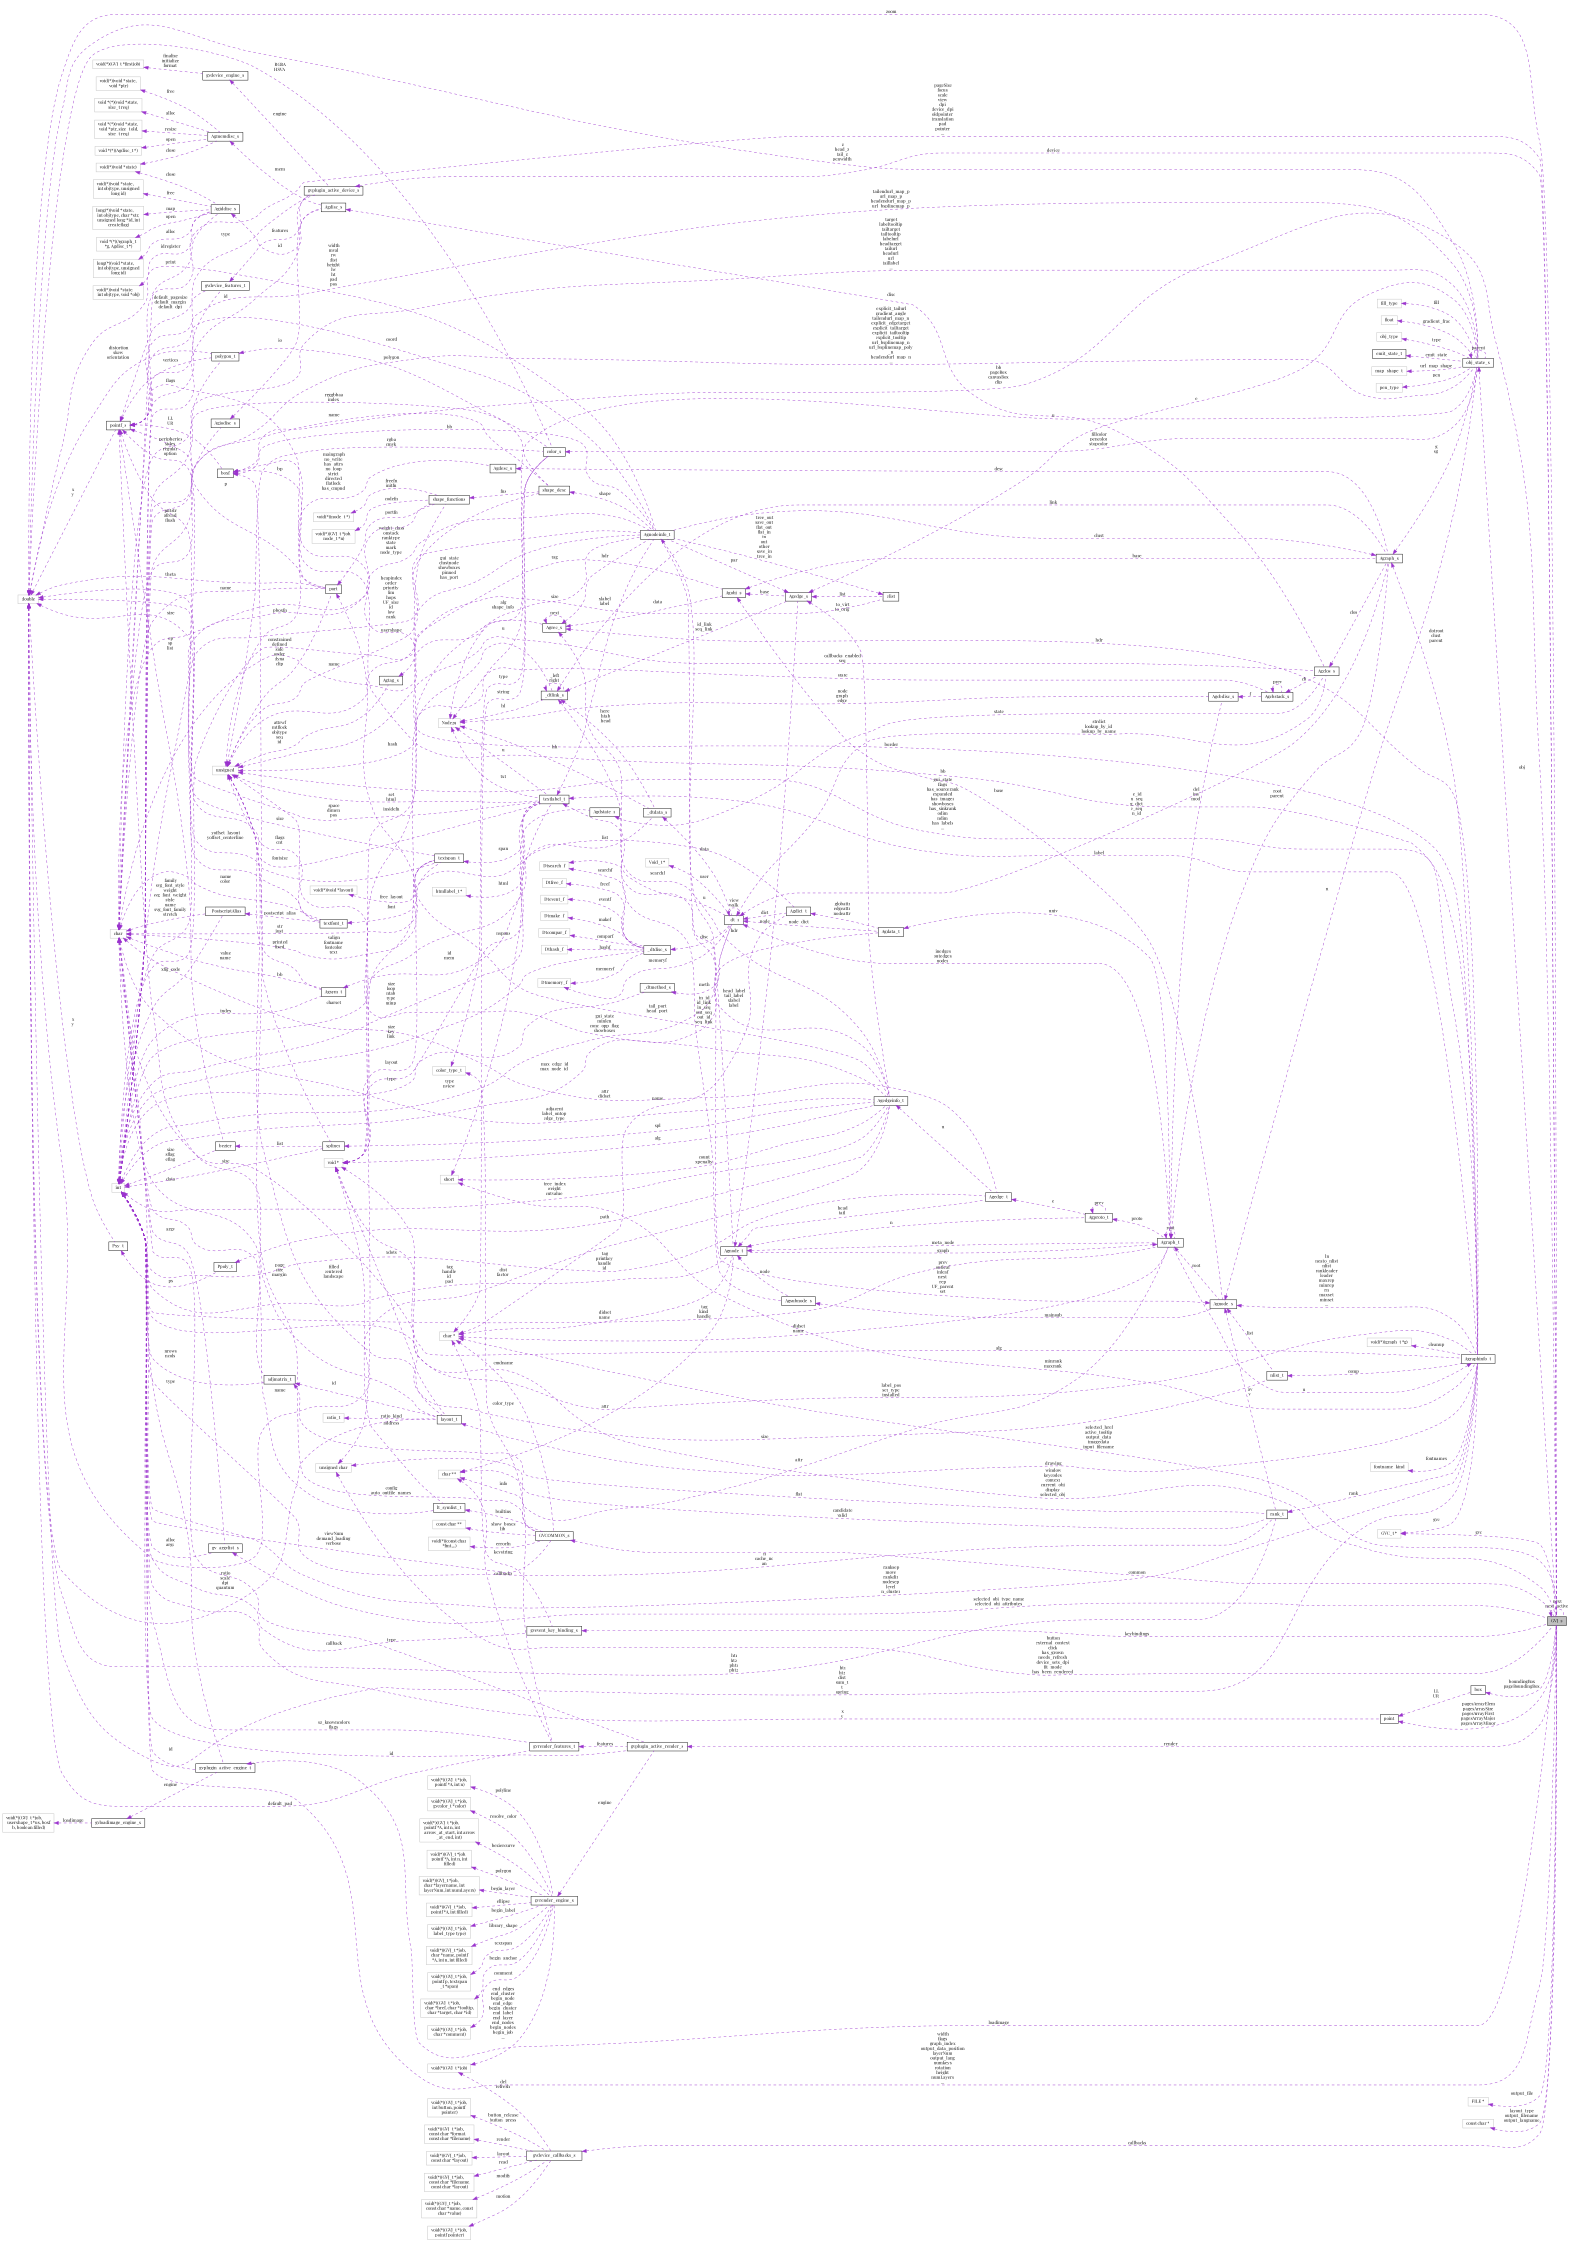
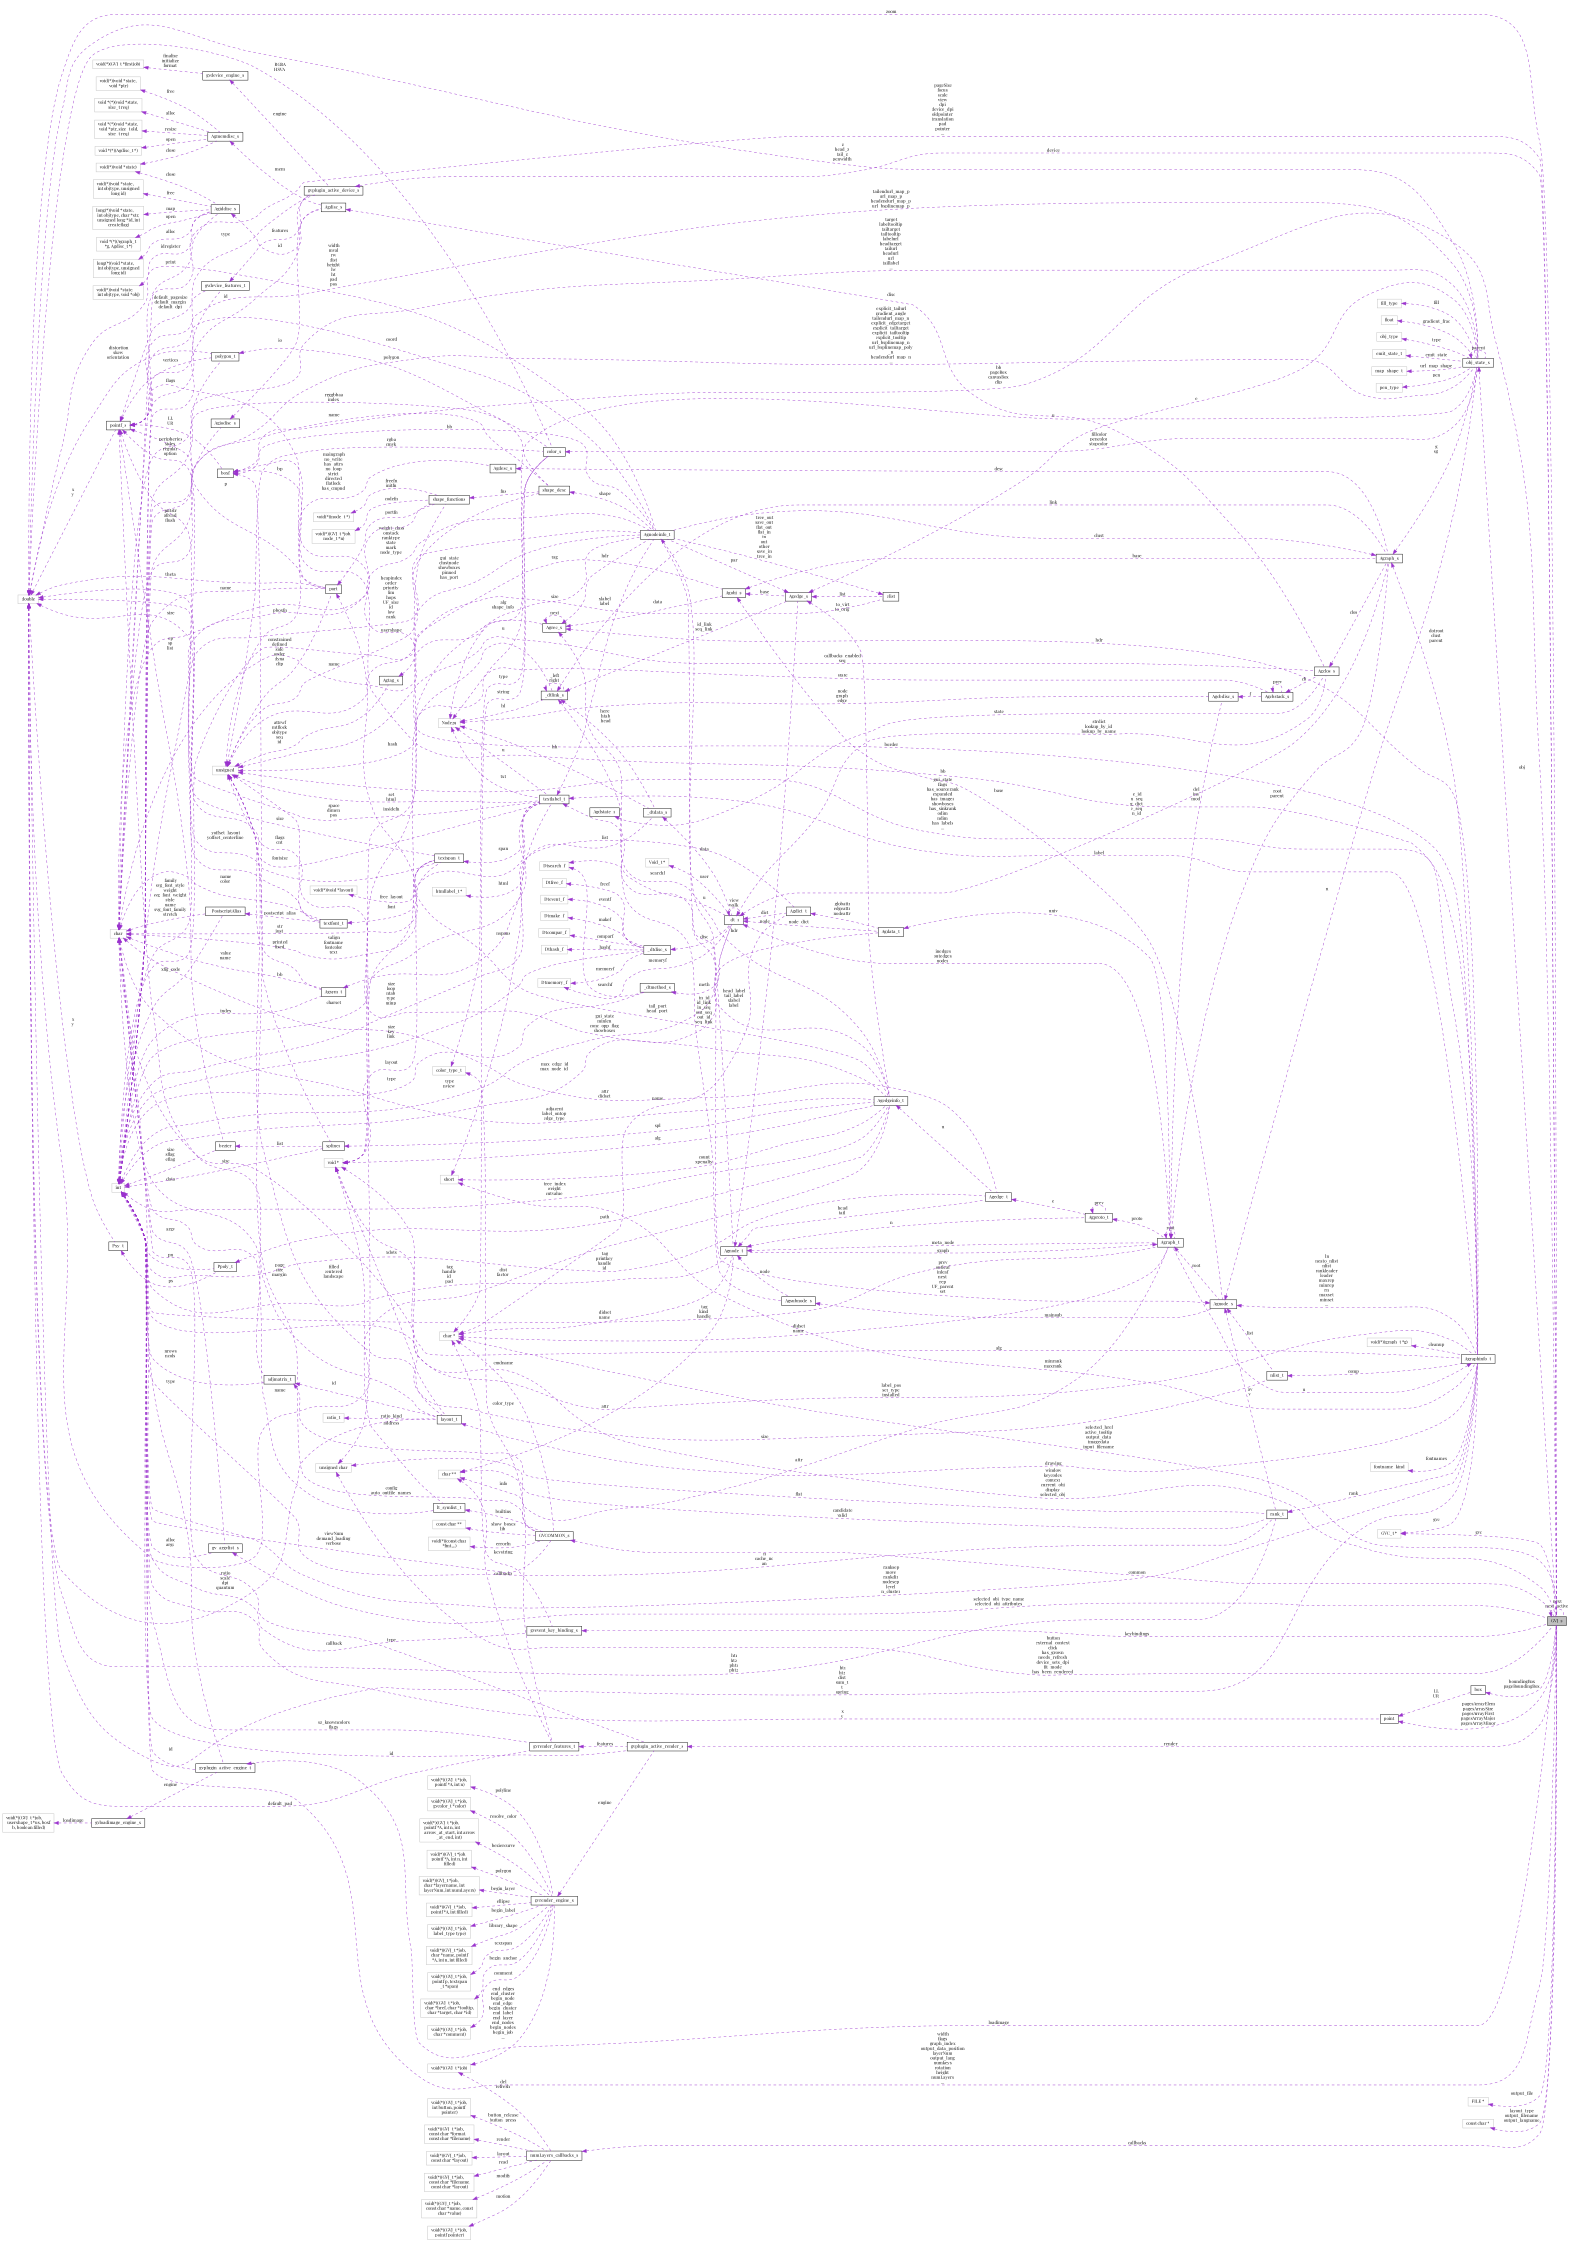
node "emit_state_t": color black -> grey75
edge "_dtdisc_s" -> "Dtsearch_f": now "_dtmethod_s" -> "Dtsearch_f"
edge "Agdstate_s" -> "void *": removed, label "id mem"
edge "Ppoly_t" -> "int": added, label "pn"
node "gvdevice_callbacks_s": label "gvdevice_callbacks_s" -> "numLayers_callbacks_s"
